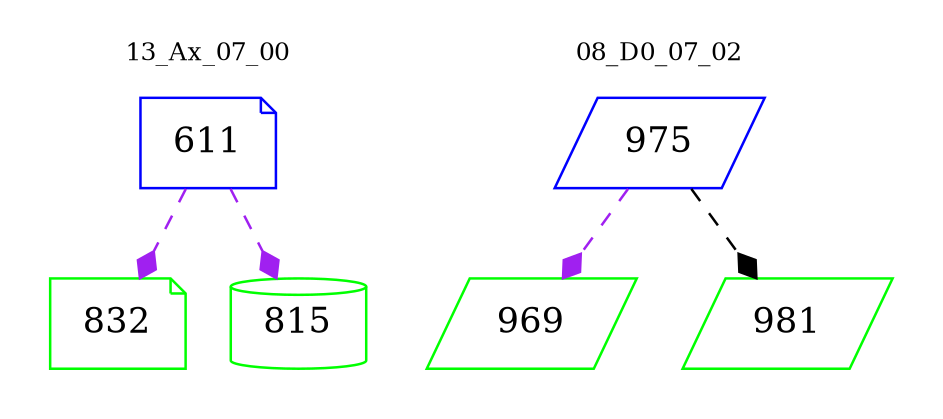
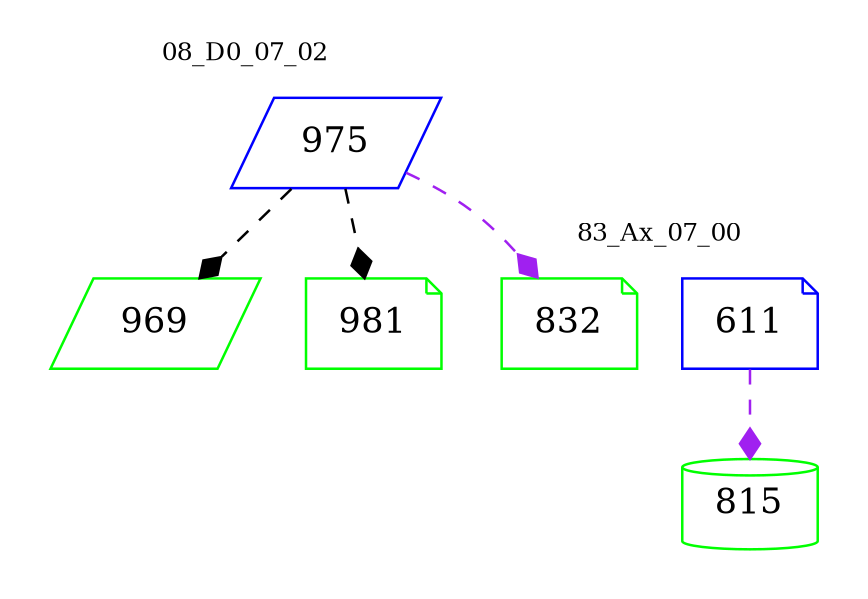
cluster "13_Ax_07_00": label "13_Ax_07_00" -> "83_Ax_07_00"
edge "611" -> "832": now "975" -> "832"
edge "975" -> "969": color purple -> black
node "981": shape parallelogram -> note
